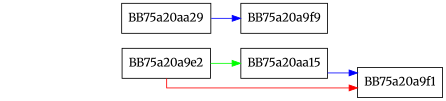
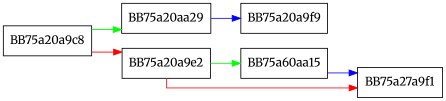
node "BB75a20a9c8": added
node "BB75a20aa15": label "BB75a20aa15" -> "BB75a60aa15"
node "BB75a20a9f1": label "BB75a20a9f1" -> "BB75a27a9f1"
